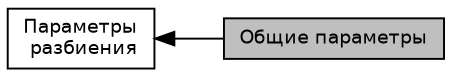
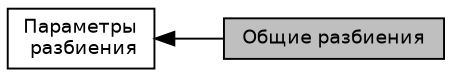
node "Общие параметры": label "Общие параметры" -> "Общие разбиения"
